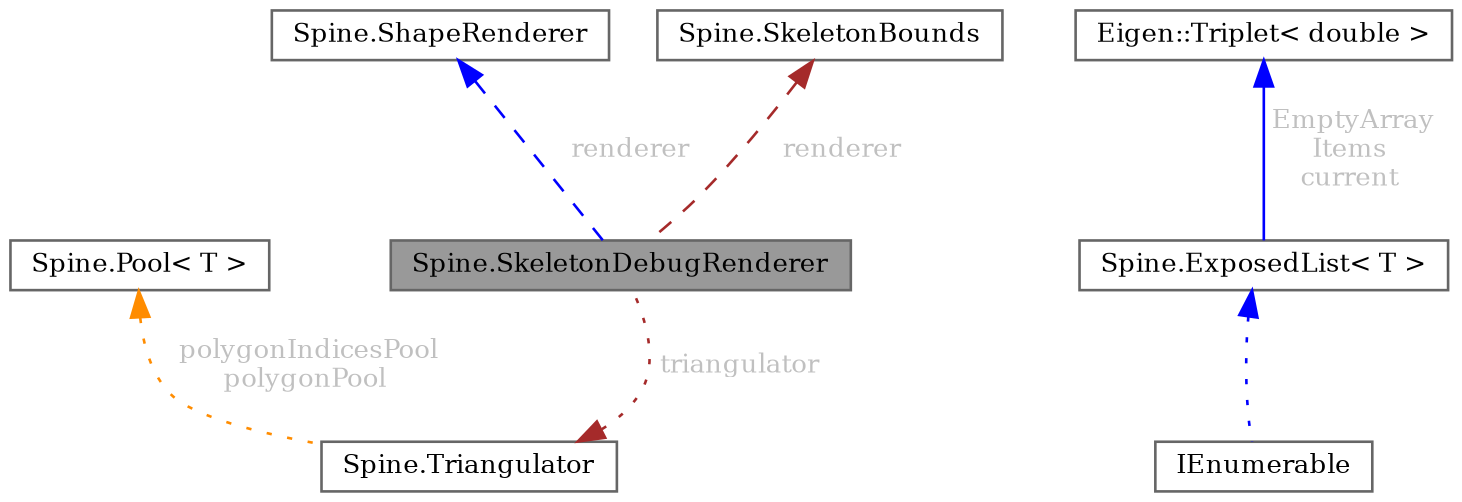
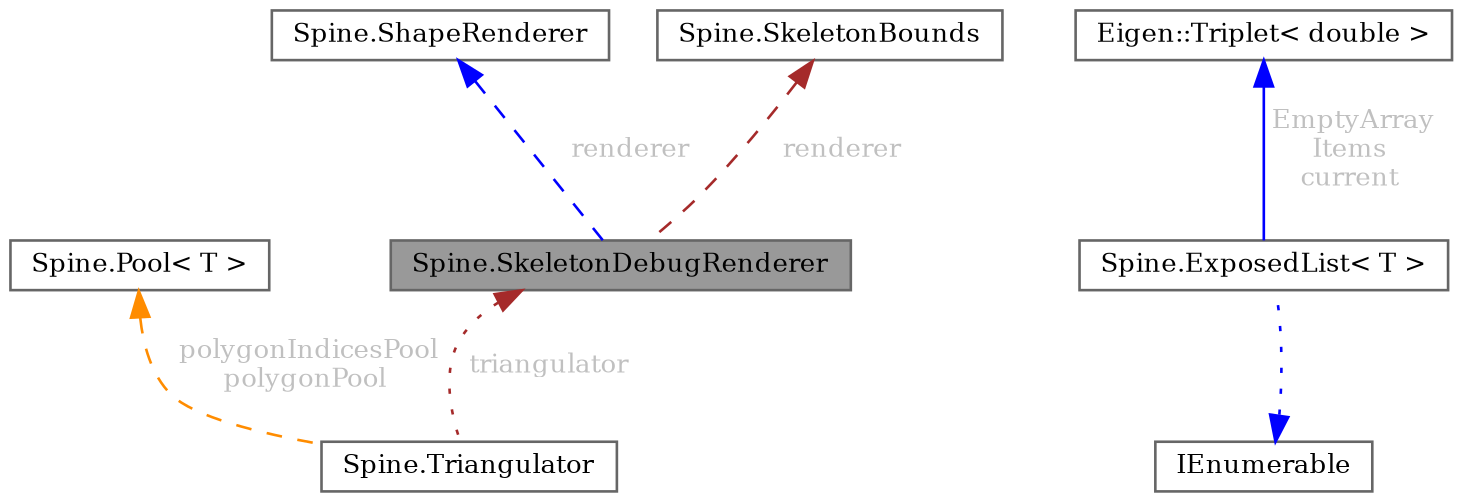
edge "Spine.SkeletonDebugRenderer" -> "Spine.Triangulator": reversed
edge "IEnumerable" -> "Spine.ExposedList< T >": reversed
edge "Spine.Triangulator" -> "Spine.Pool< T >": style dotted -> dashed
